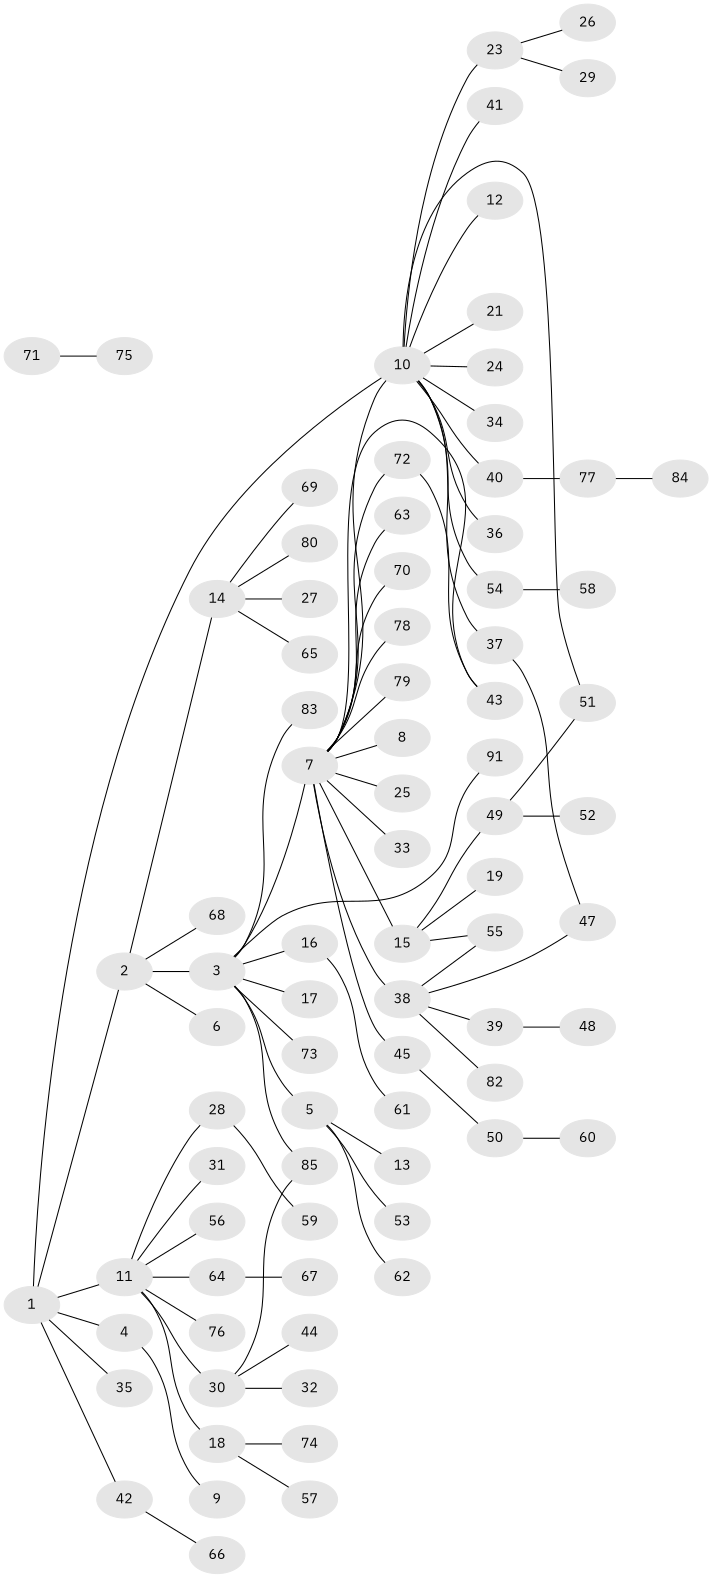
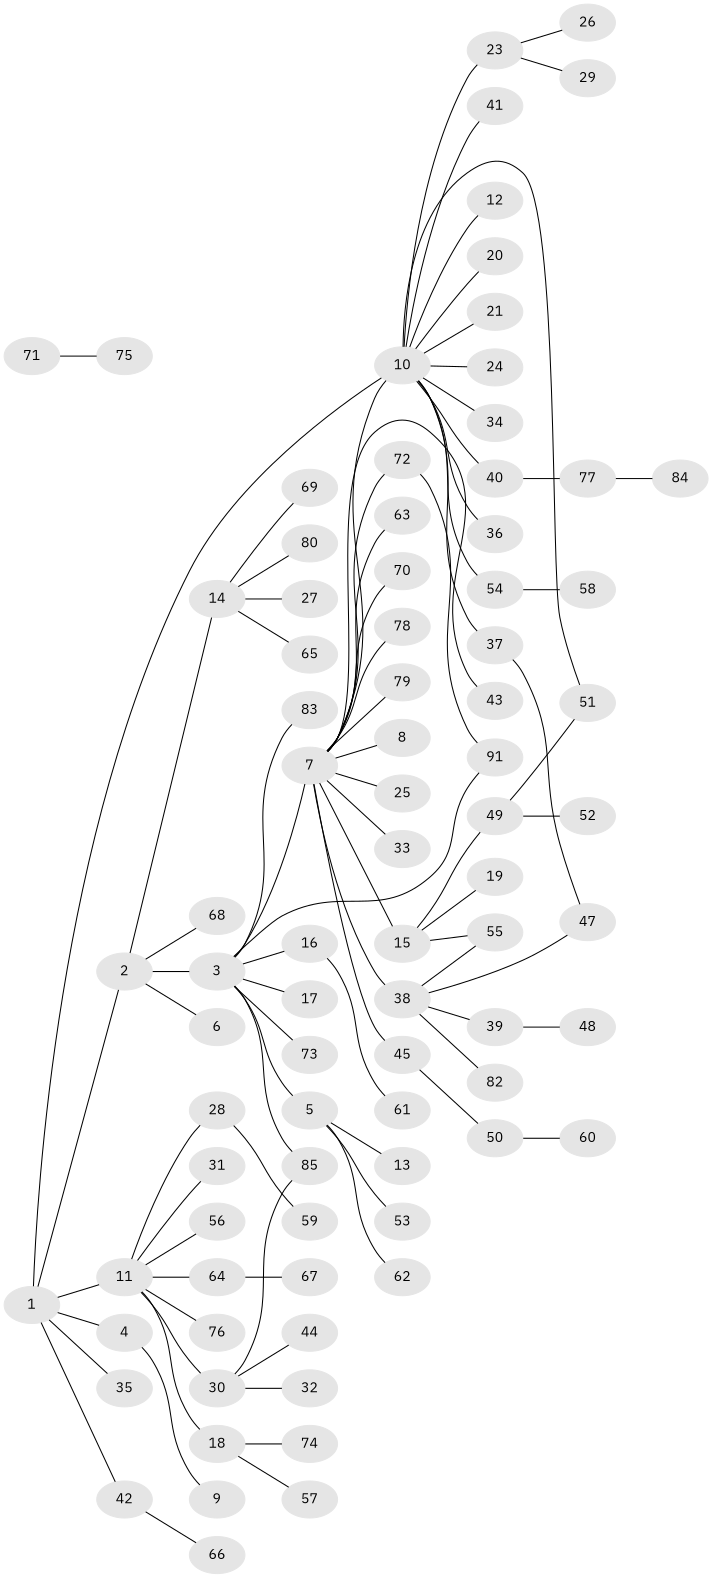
node "20": added
edge "72" -- "43": now "72" -- "91"
